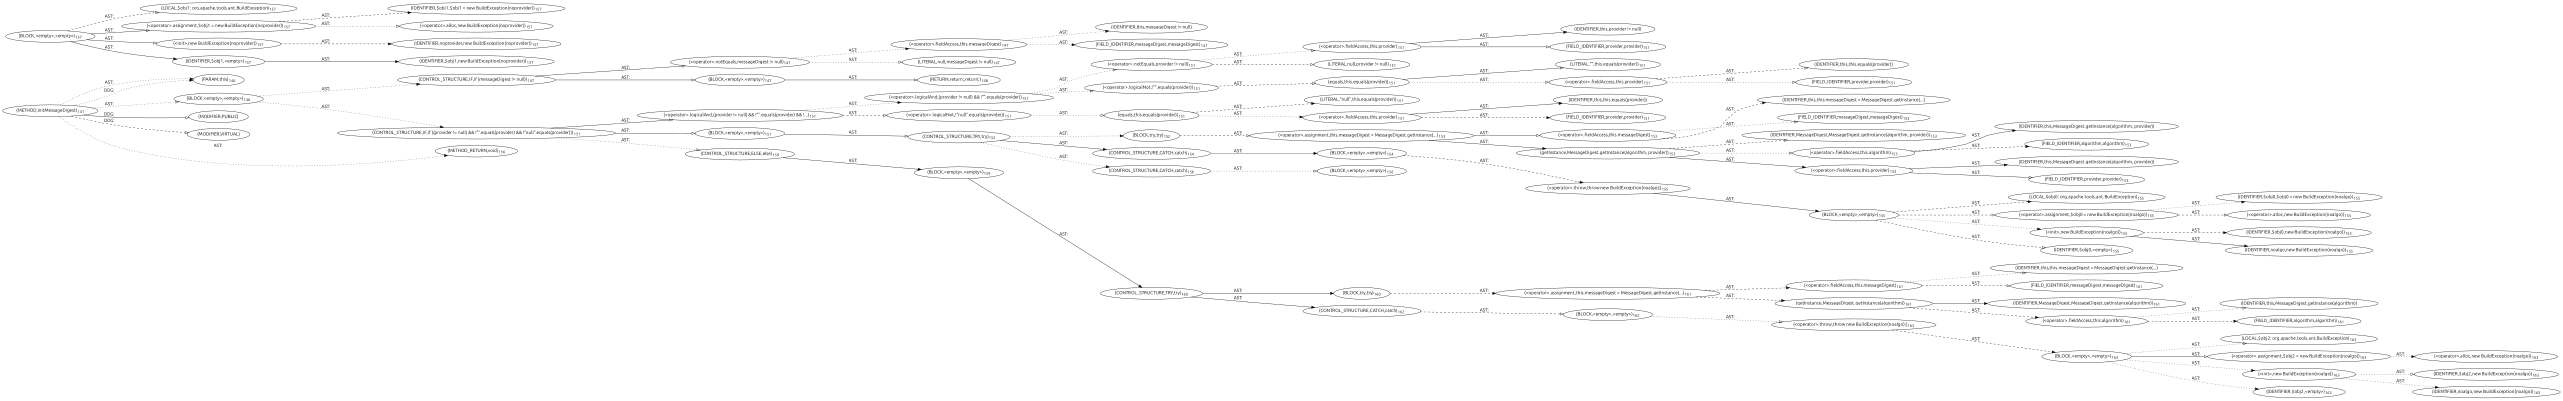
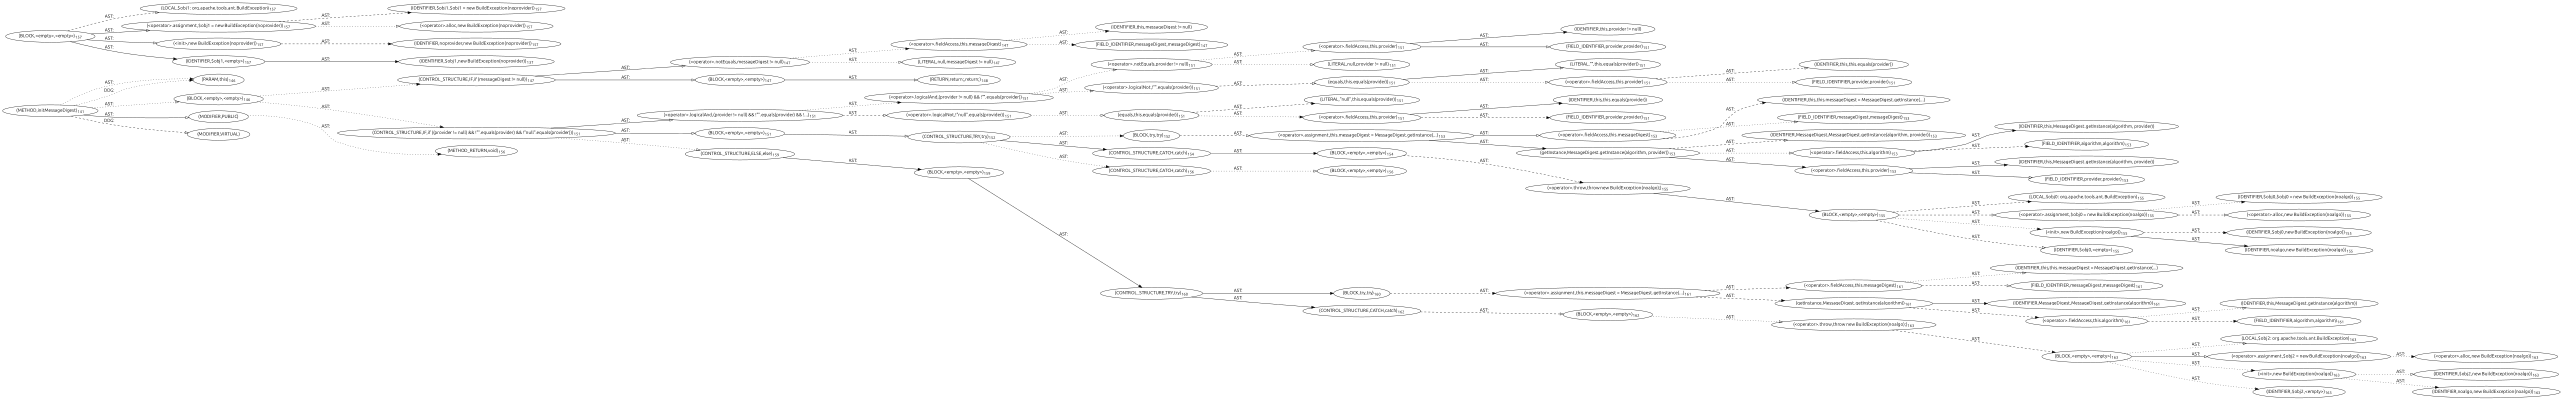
edge "(<operator>.notEquals,provider != null)" -> "(LITERAL,null,provider != null)": style dashed -> dotted
edge "(METHOD,initMessageDigest)" -> "(MODIFIER,PUBLIC)": label "DDG: " -> "AST: "
edge "(METHOD,initMessageDigest)" -> "(METHOD_RETURN,void)": now "(MODIFIER,PUBLIC)" -> "(METHOD_RETURN,void)"
